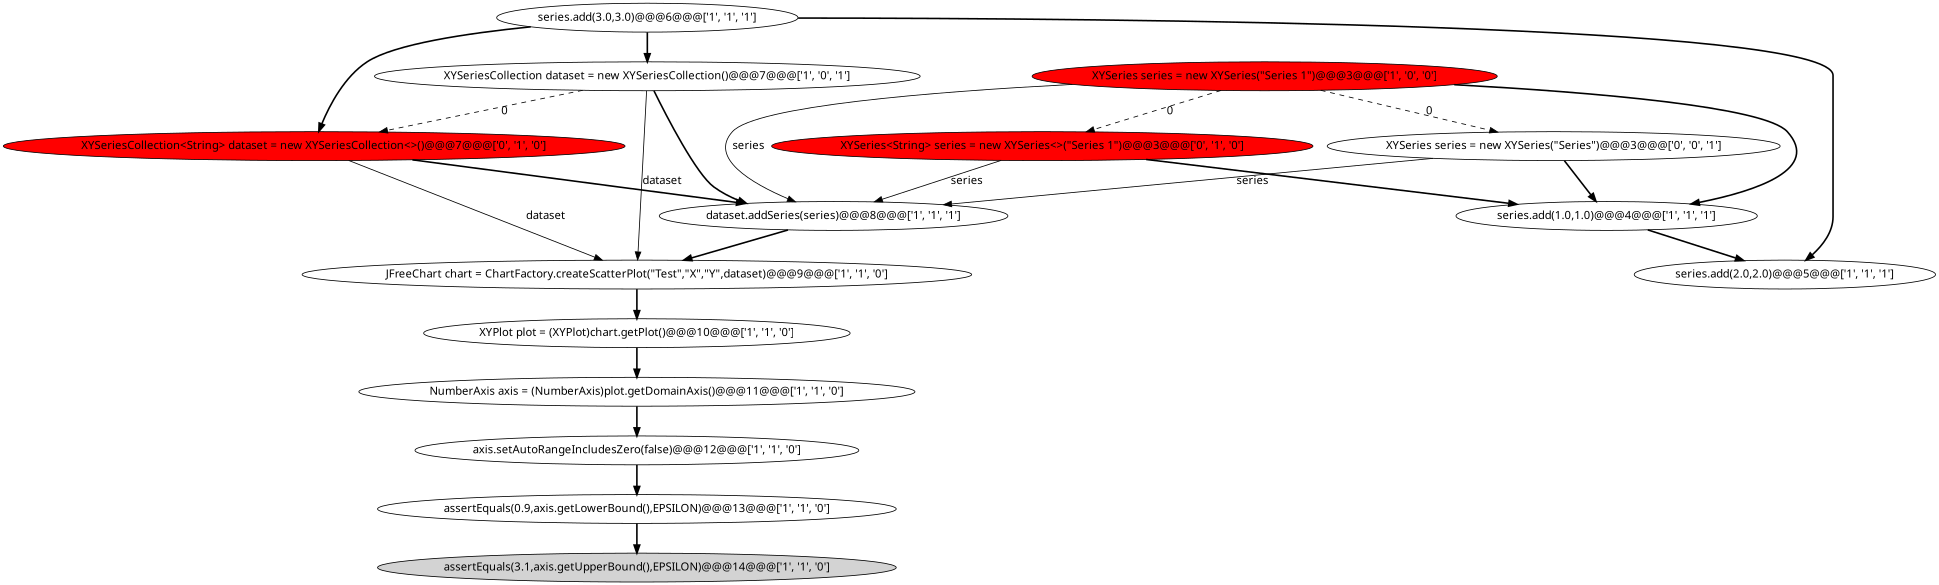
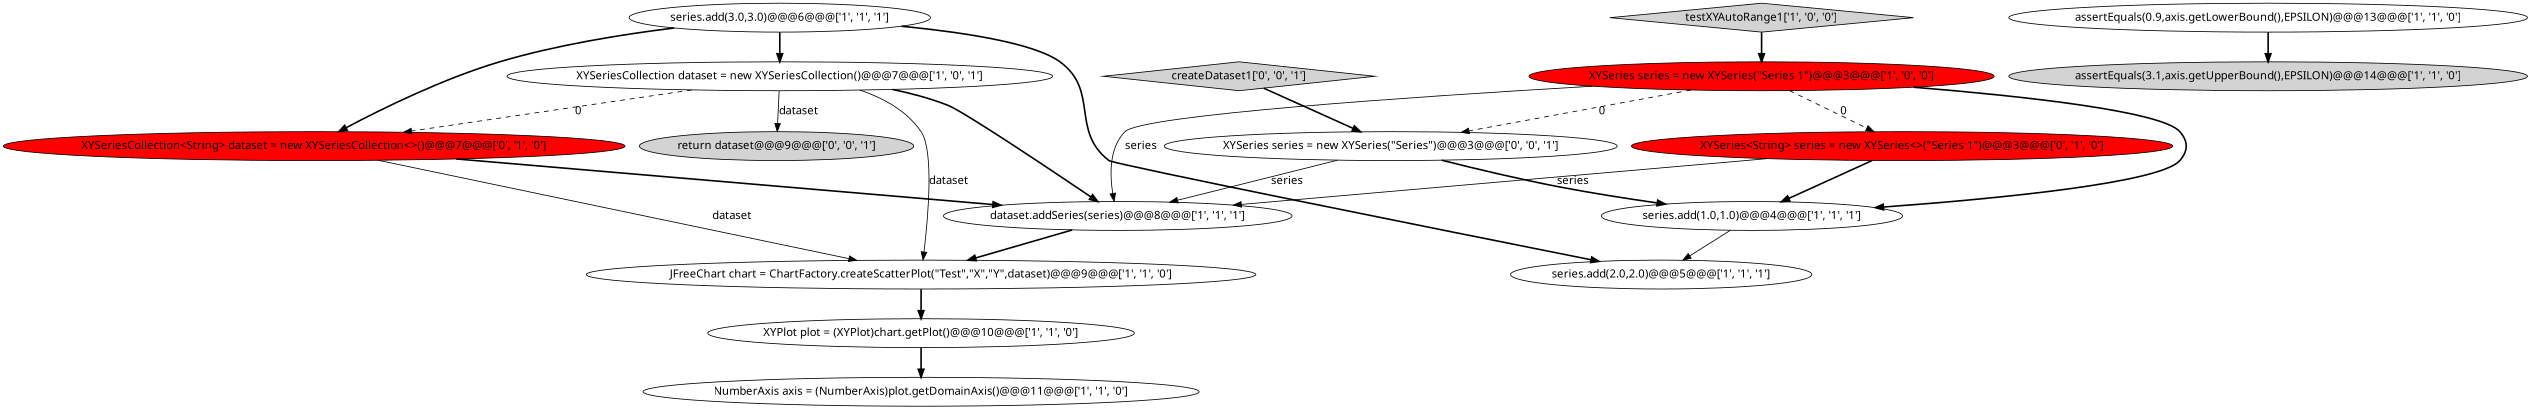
node "testXYAutoRange1['1', '0', '0']": added
node "createDataset1['0', '0', '1']": added
node "return dataset@@@9@@@['0', '0', '1']": added
edge "series.add(1.0,1.0)@@@4@@@['1', '1', '1']" -> "series.add(2.0,2.0)@@@5@@@['1', '1', '1']": style bold -> solid
node "axis.setAutoRangeIncludesZero(false)@@@12@@@['1', '1', '0']": removed
